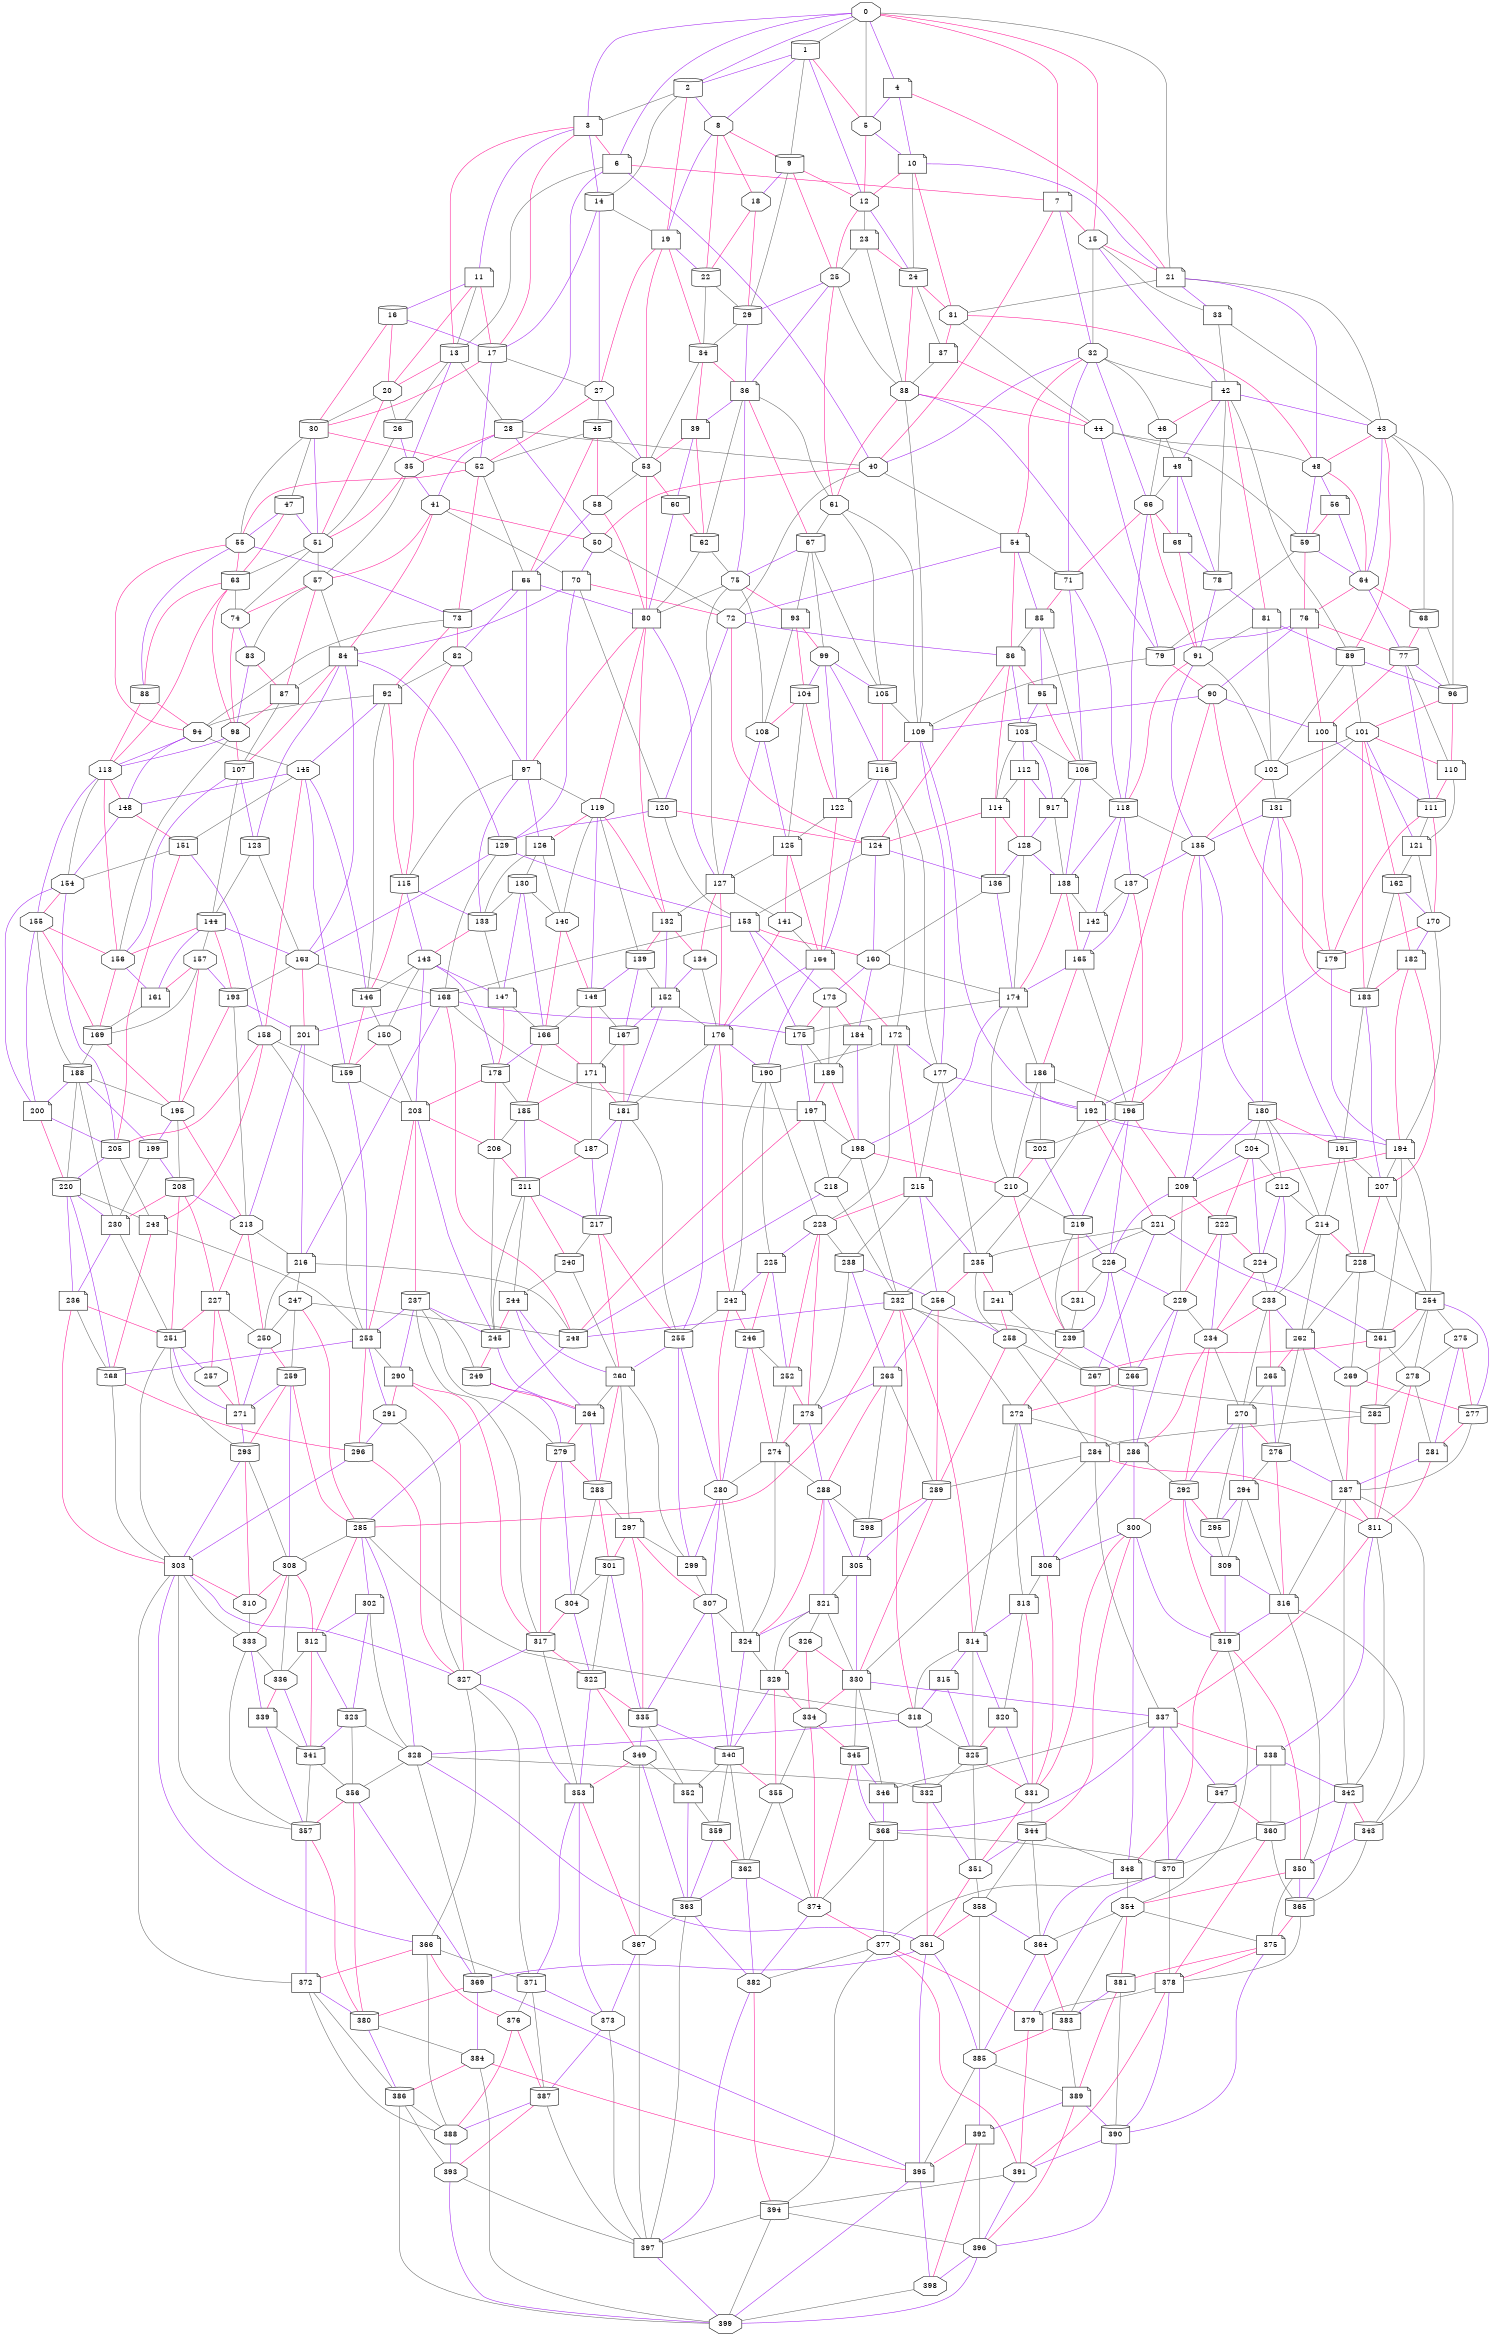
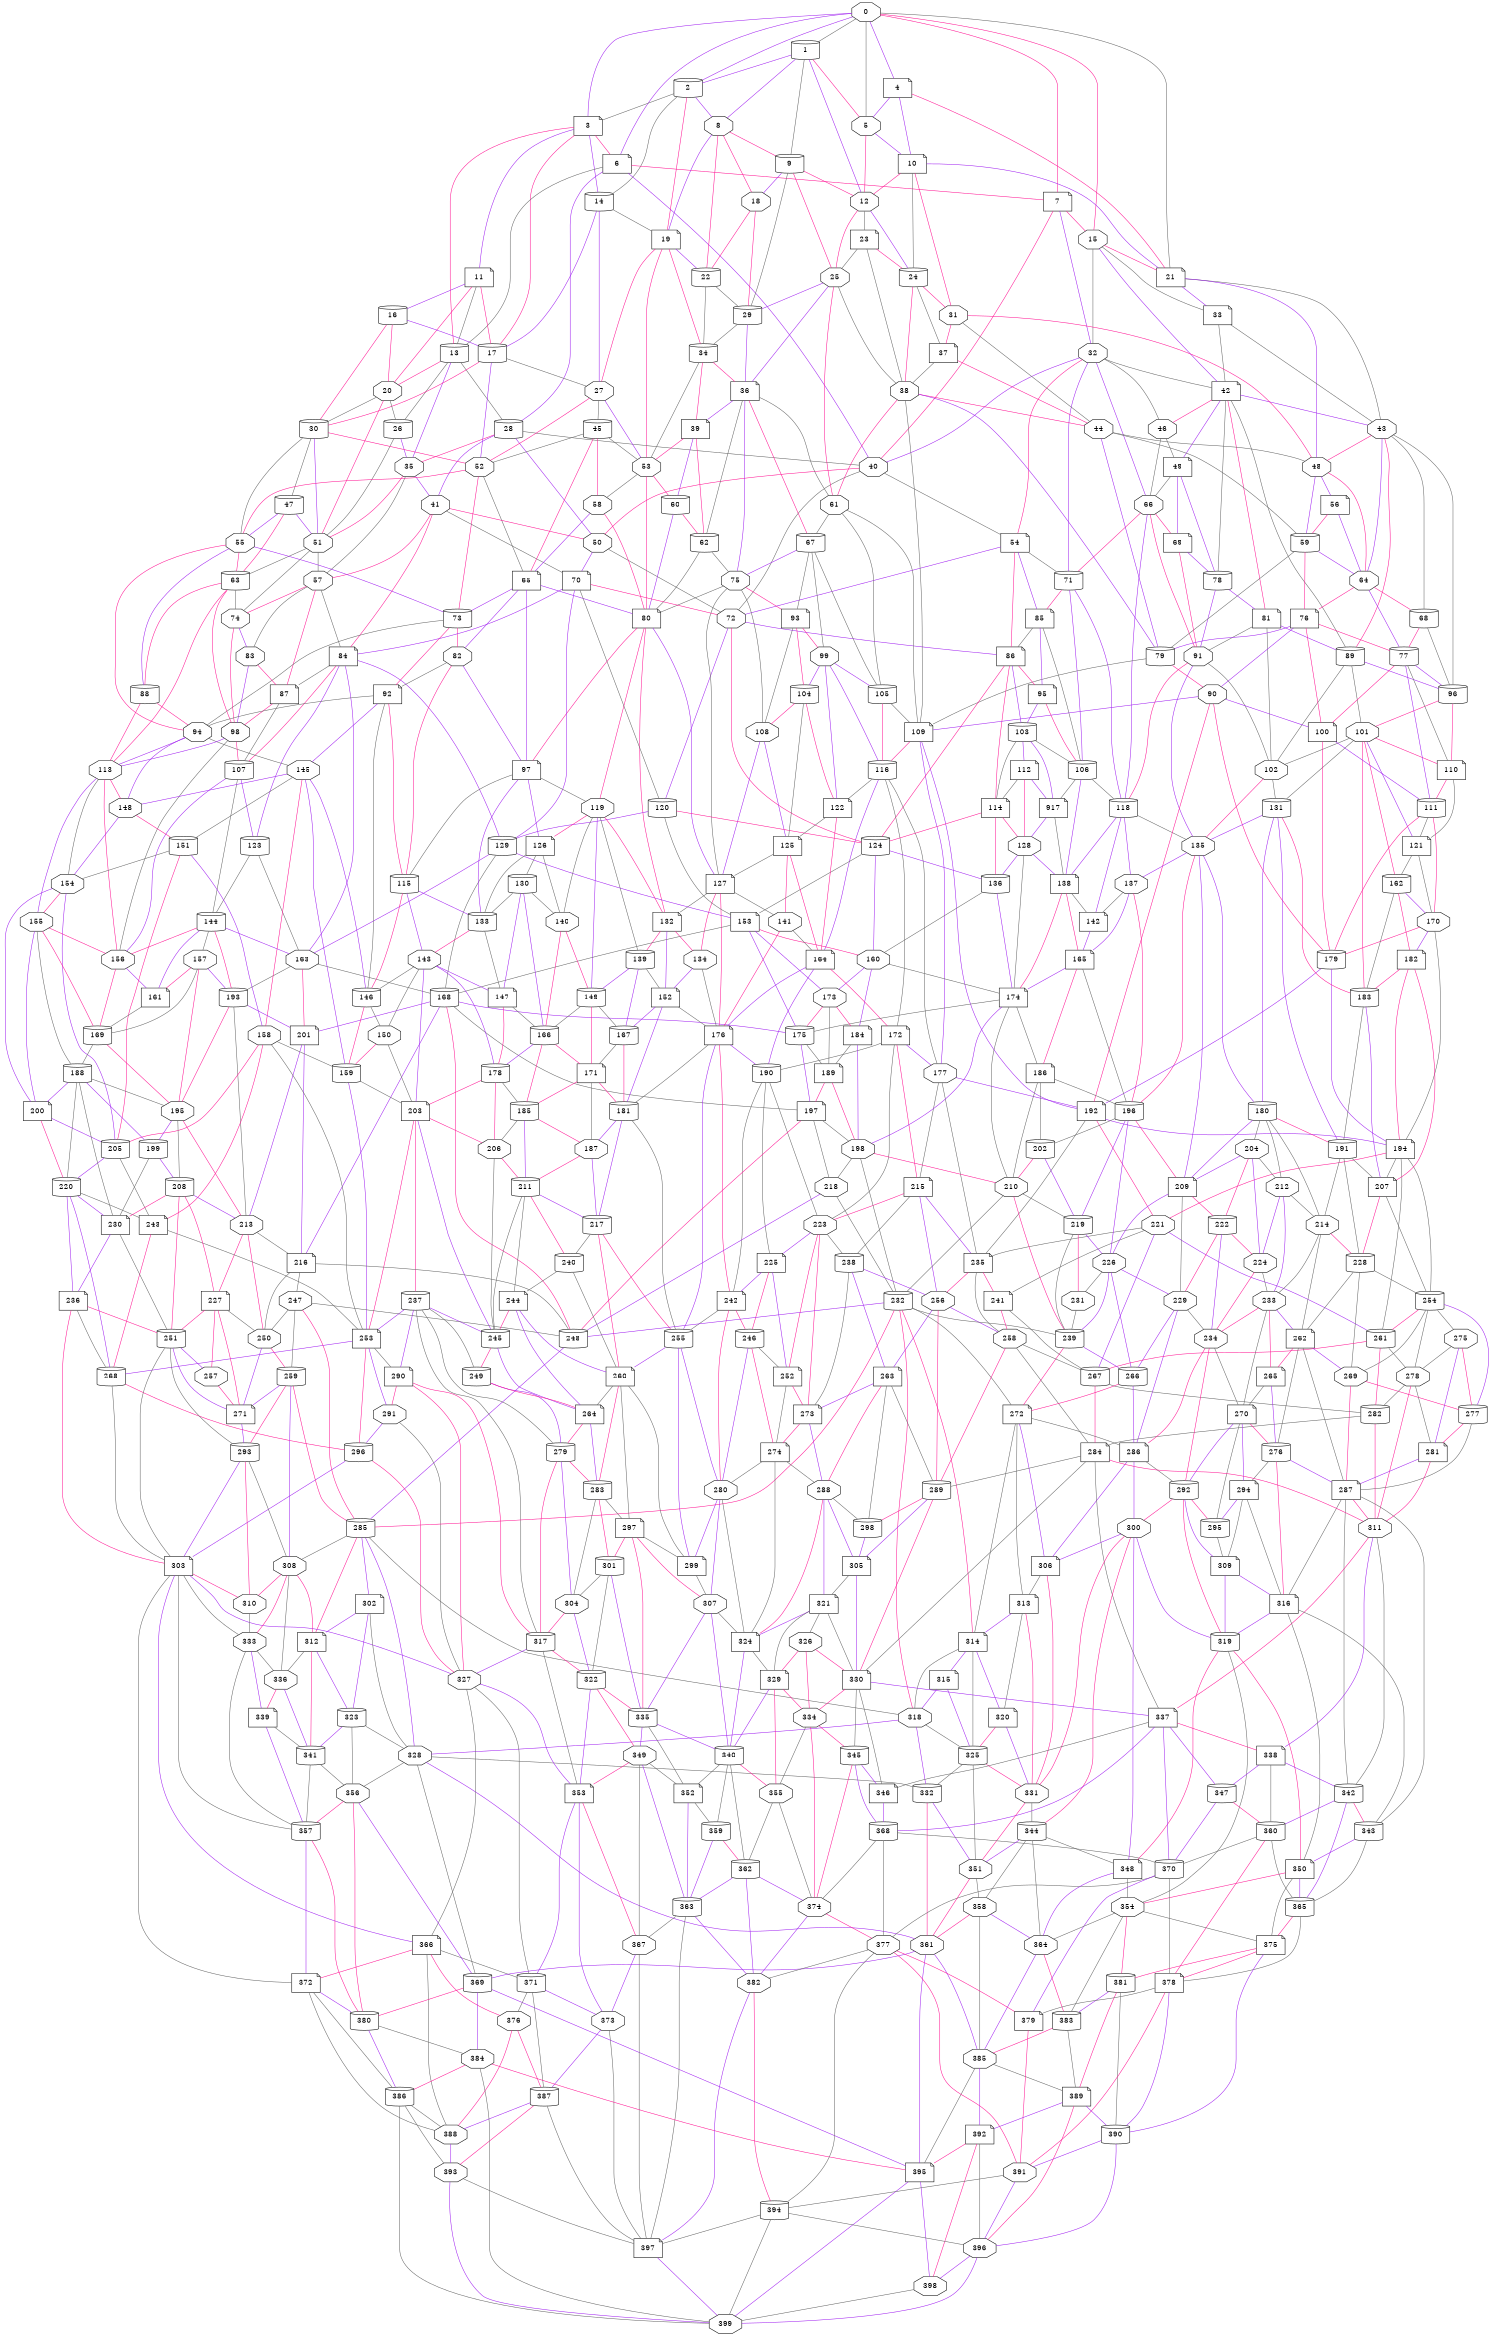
edge "21" -- "31": removed
